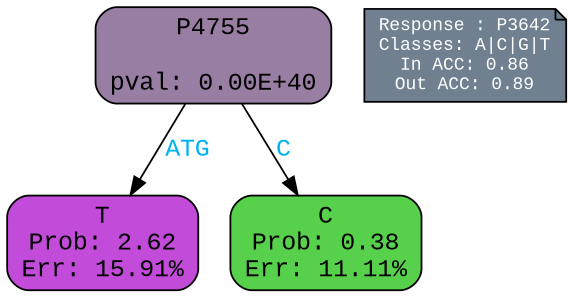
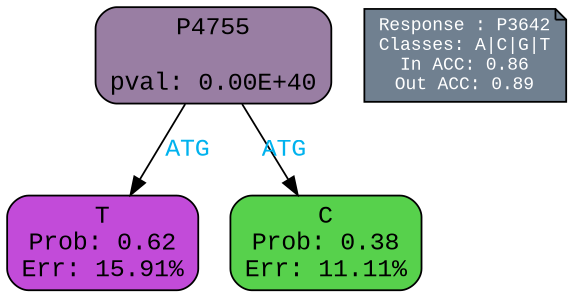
edge "P4755 pval: 0.00E+40" -> "C Prob: 0.38 Err: 11.11%": label "C" -> "ATG"
node "T Prob: 2.62 Err: 15.91%": label "T Prob: 2.62 Err: 15.91%" -> "T Prob: 0.62 Err: 15.91%"
